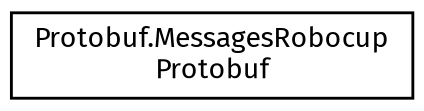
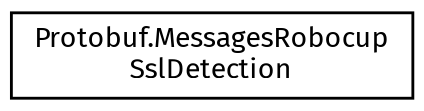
node "Protobuf.MessagesRobocup Protobuf": label "Protobuf.MessagesRobocup Protobuf" -> "Protobuf.MessagesRobocup SslDetection"
